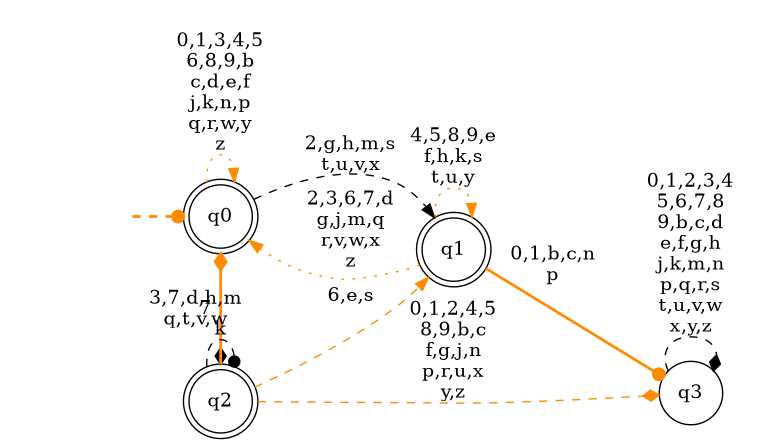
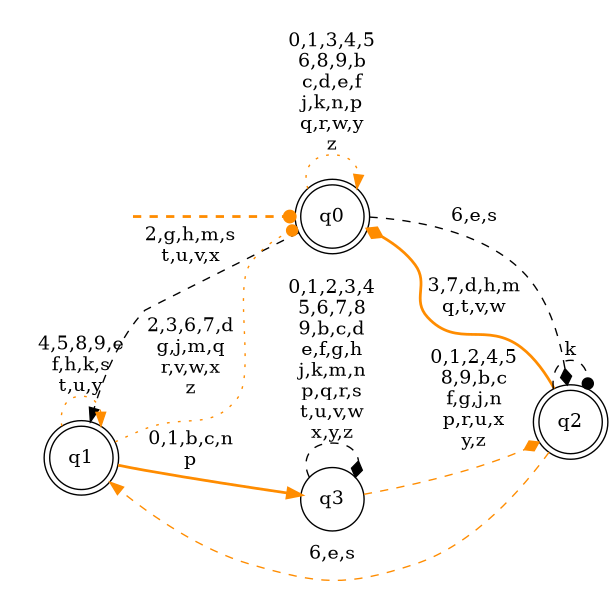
edge "q1" -> "q0": arrowhead normal -> dot
edge "q0" -> "q2": label "7" -> "6,e,s"
edge "q1" -> "q3": arrowhead dot -> normal
edge "q2" -> "q3": reversed
